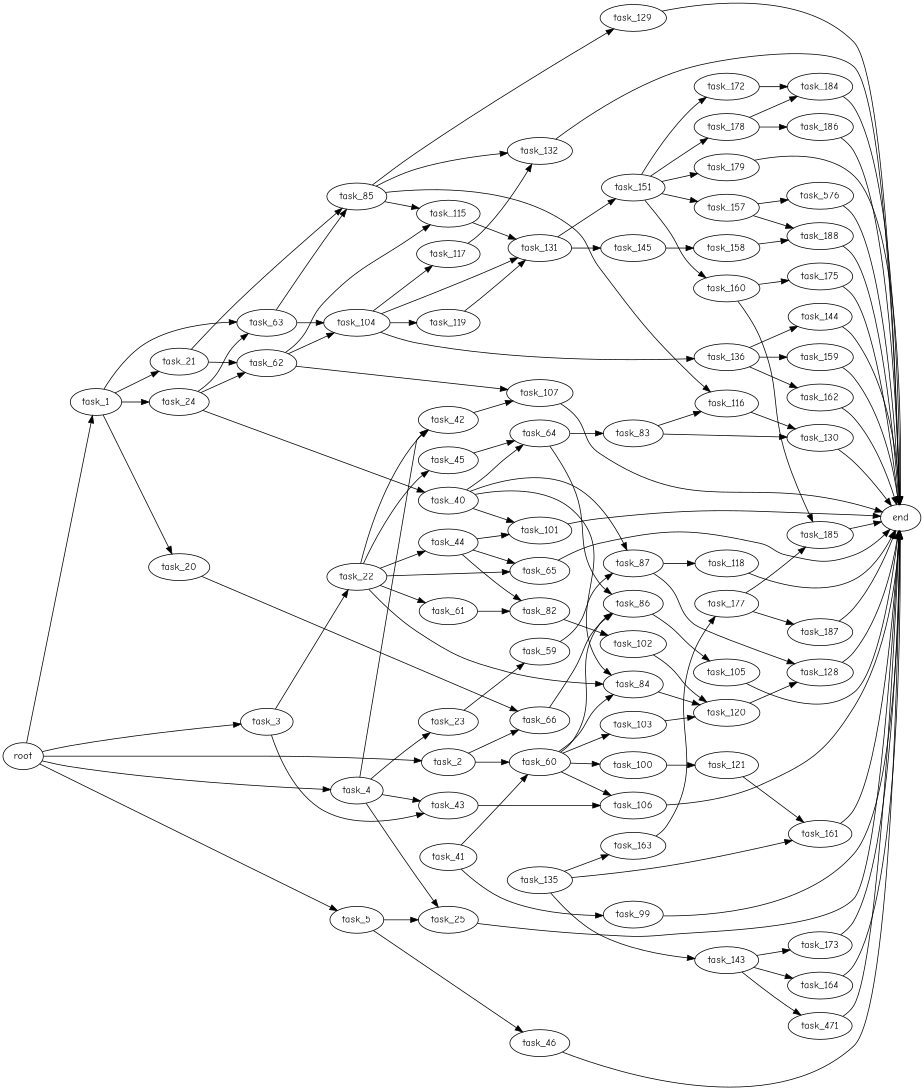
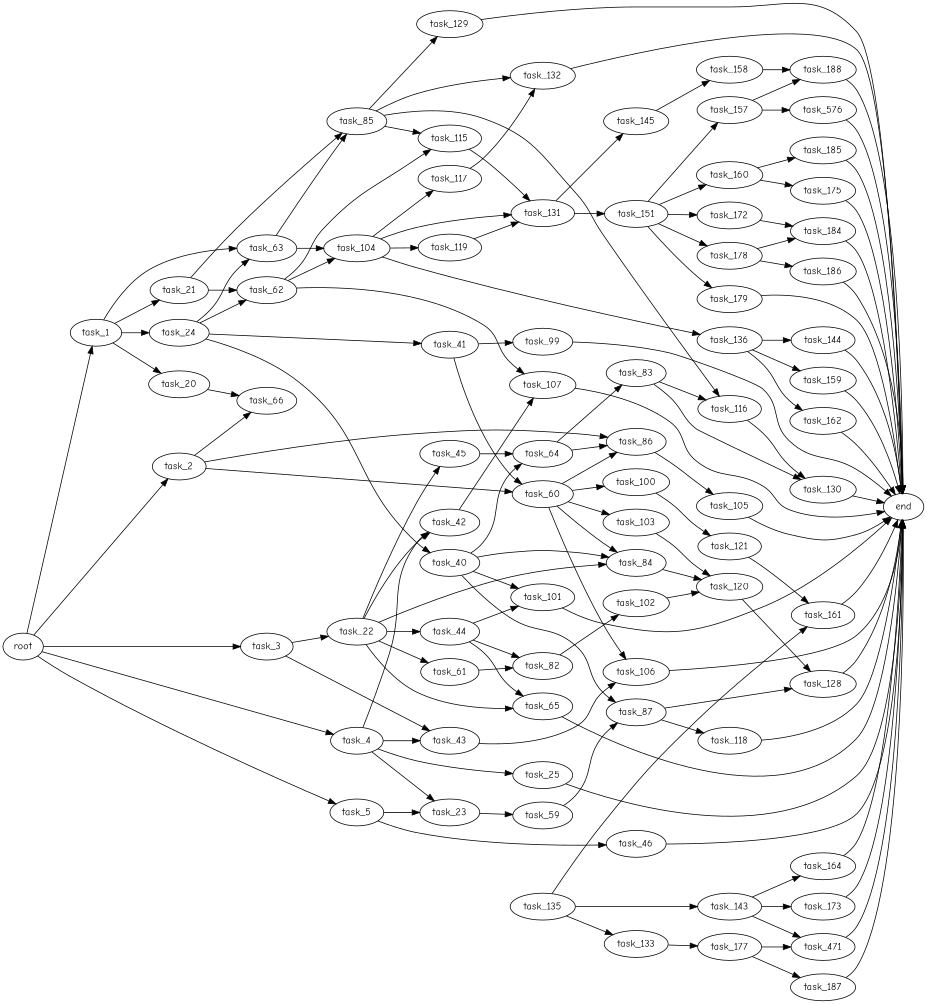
edge "task_24" -> "task_41": added
edge "task_177" -> "task_185": now "task_177" -> "task_471"
edge "task_66" -> "task_86": now "task_2" -> "task_86"
node "task_163": label "task_163" -> "task_133"
edge "task_5" -> "task_25": now "task_5" -> "task_23"
